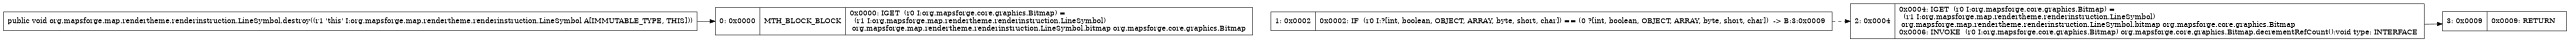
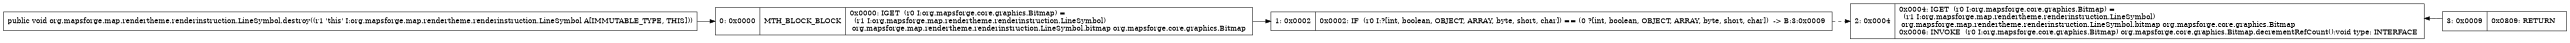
edge "0: 0x0000" -> "1: 0x0002": added
node "3: 0x0009": text "0x0009: RETURN" -> "0x0809: RETURN"
edge "2: 0x0004" -> "3: 0x0009": reversed
